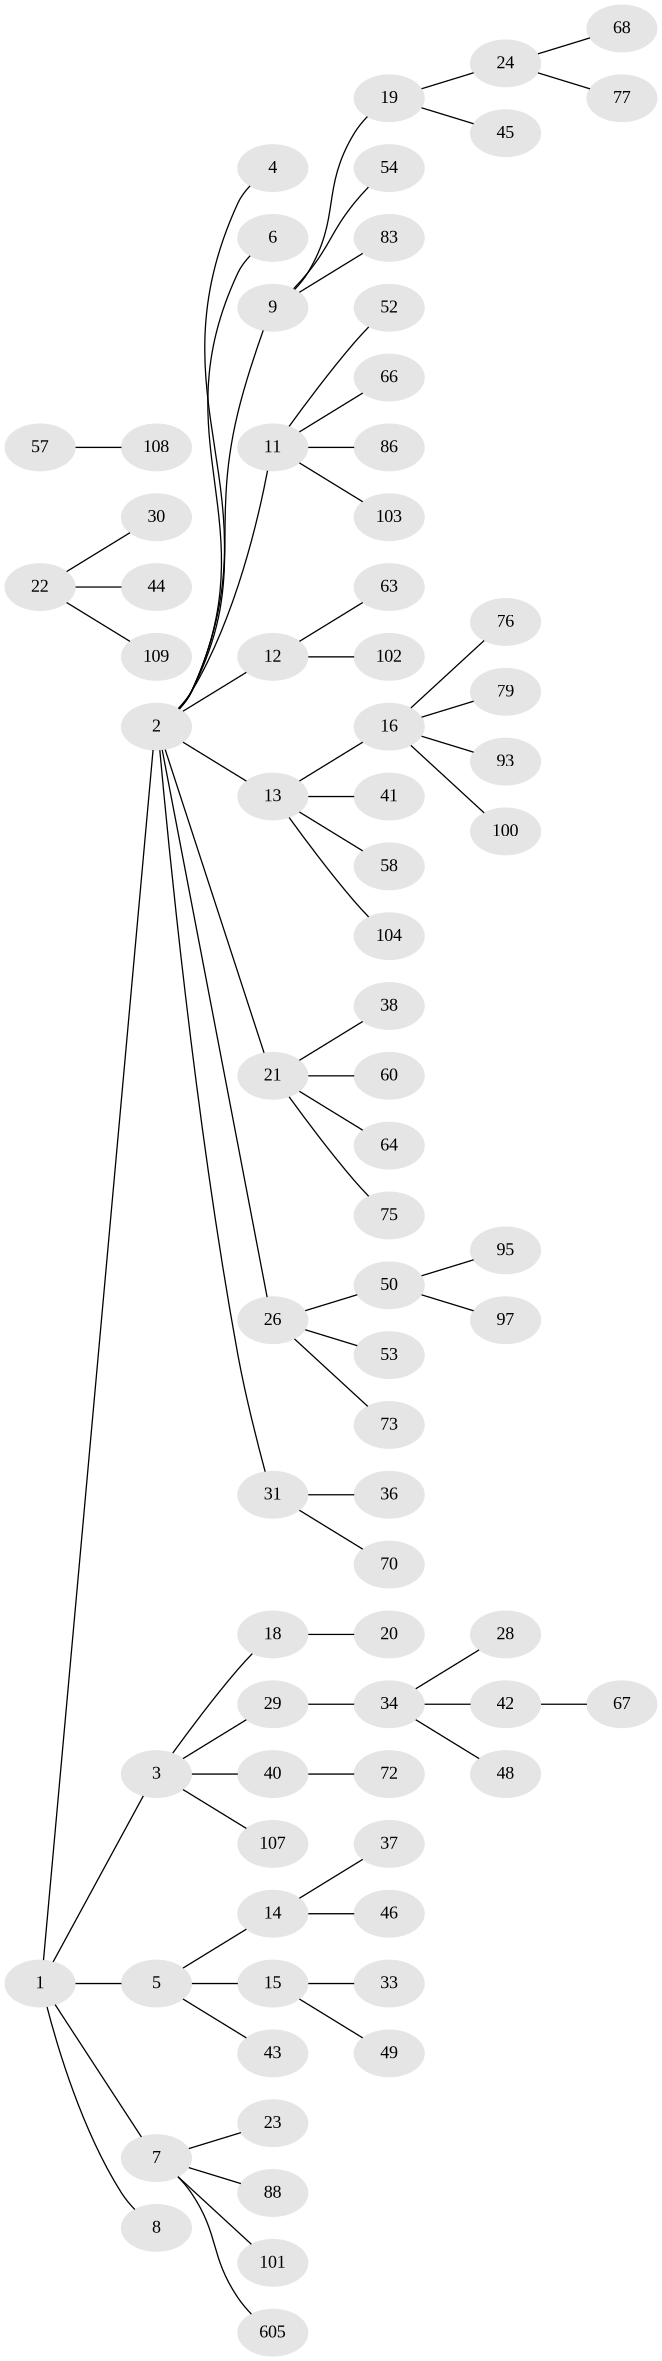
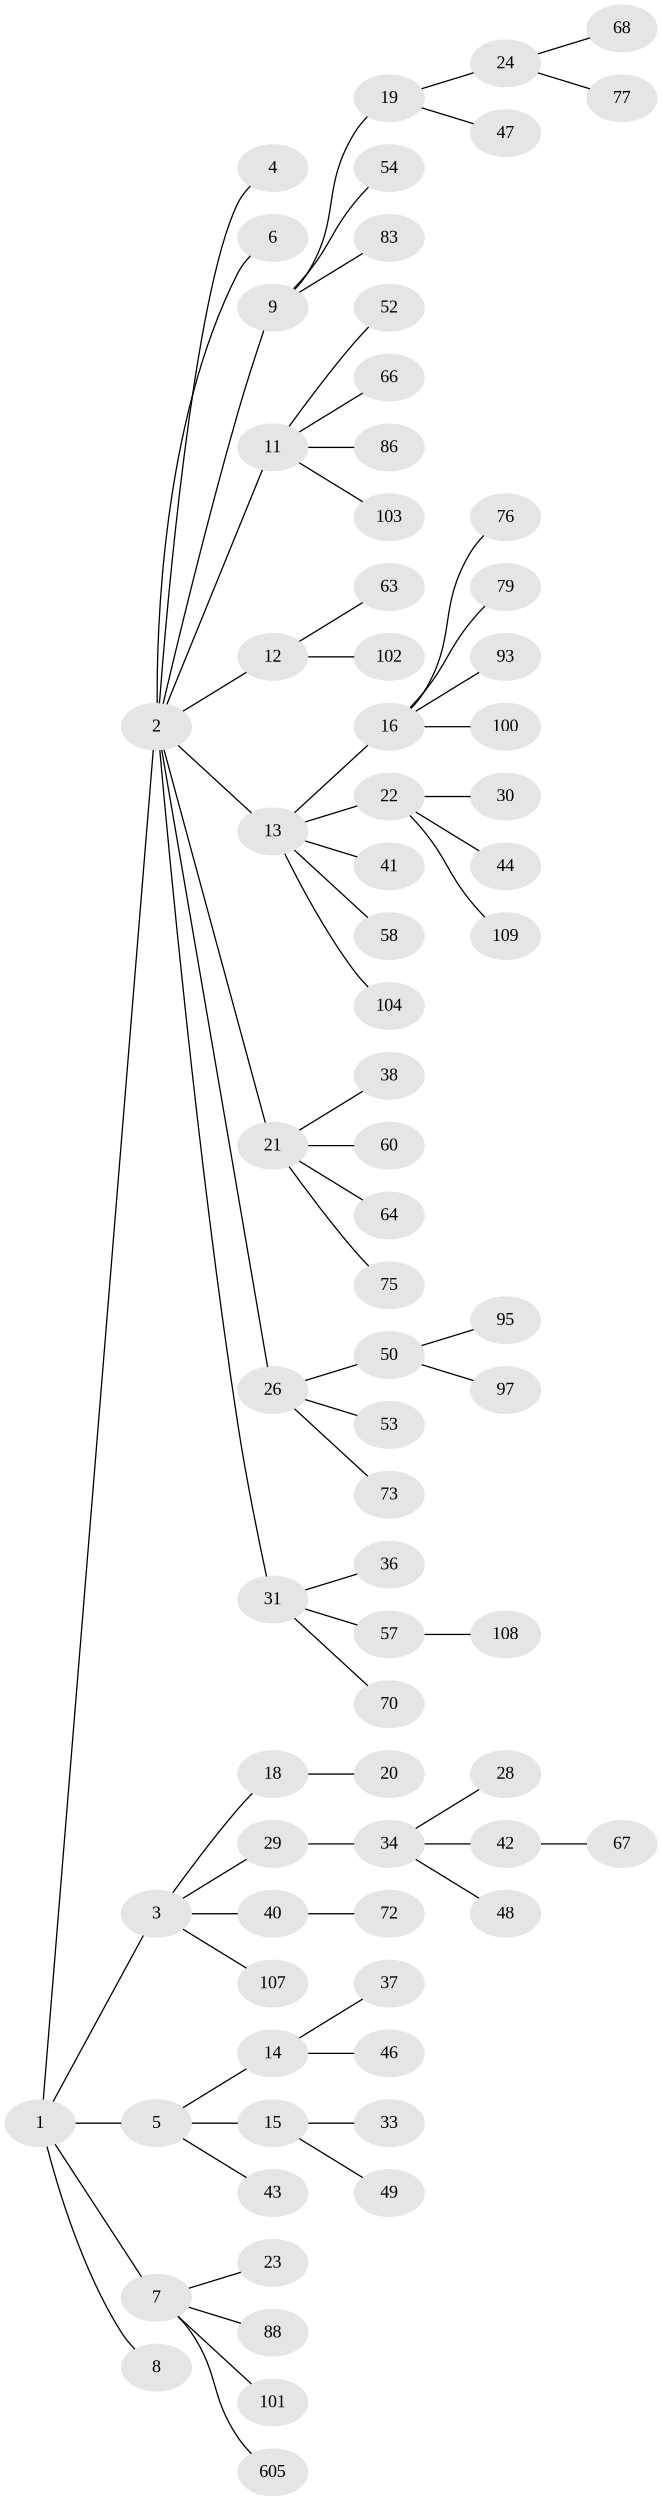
node "45": label "45" -> "47"
edge "22" -- "13": added
edge "31" -- "57": added
